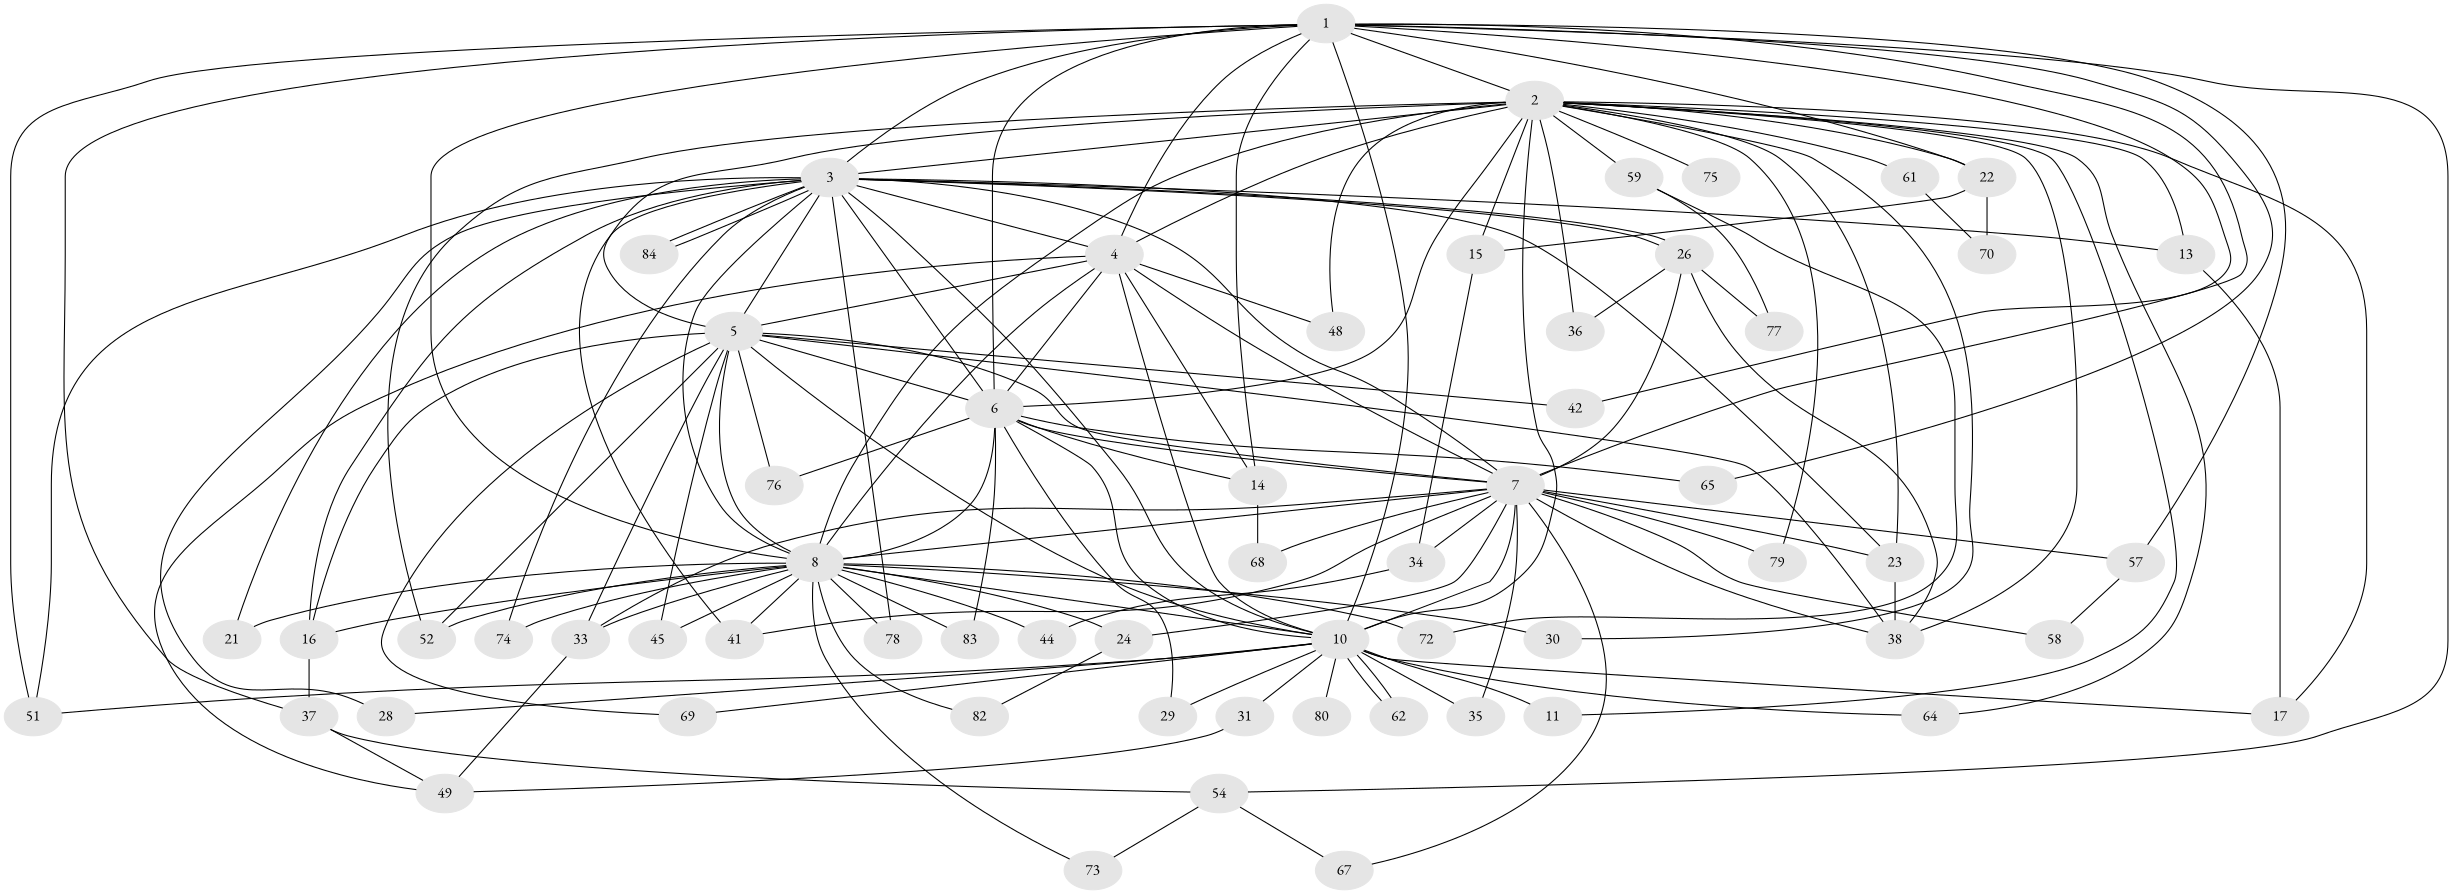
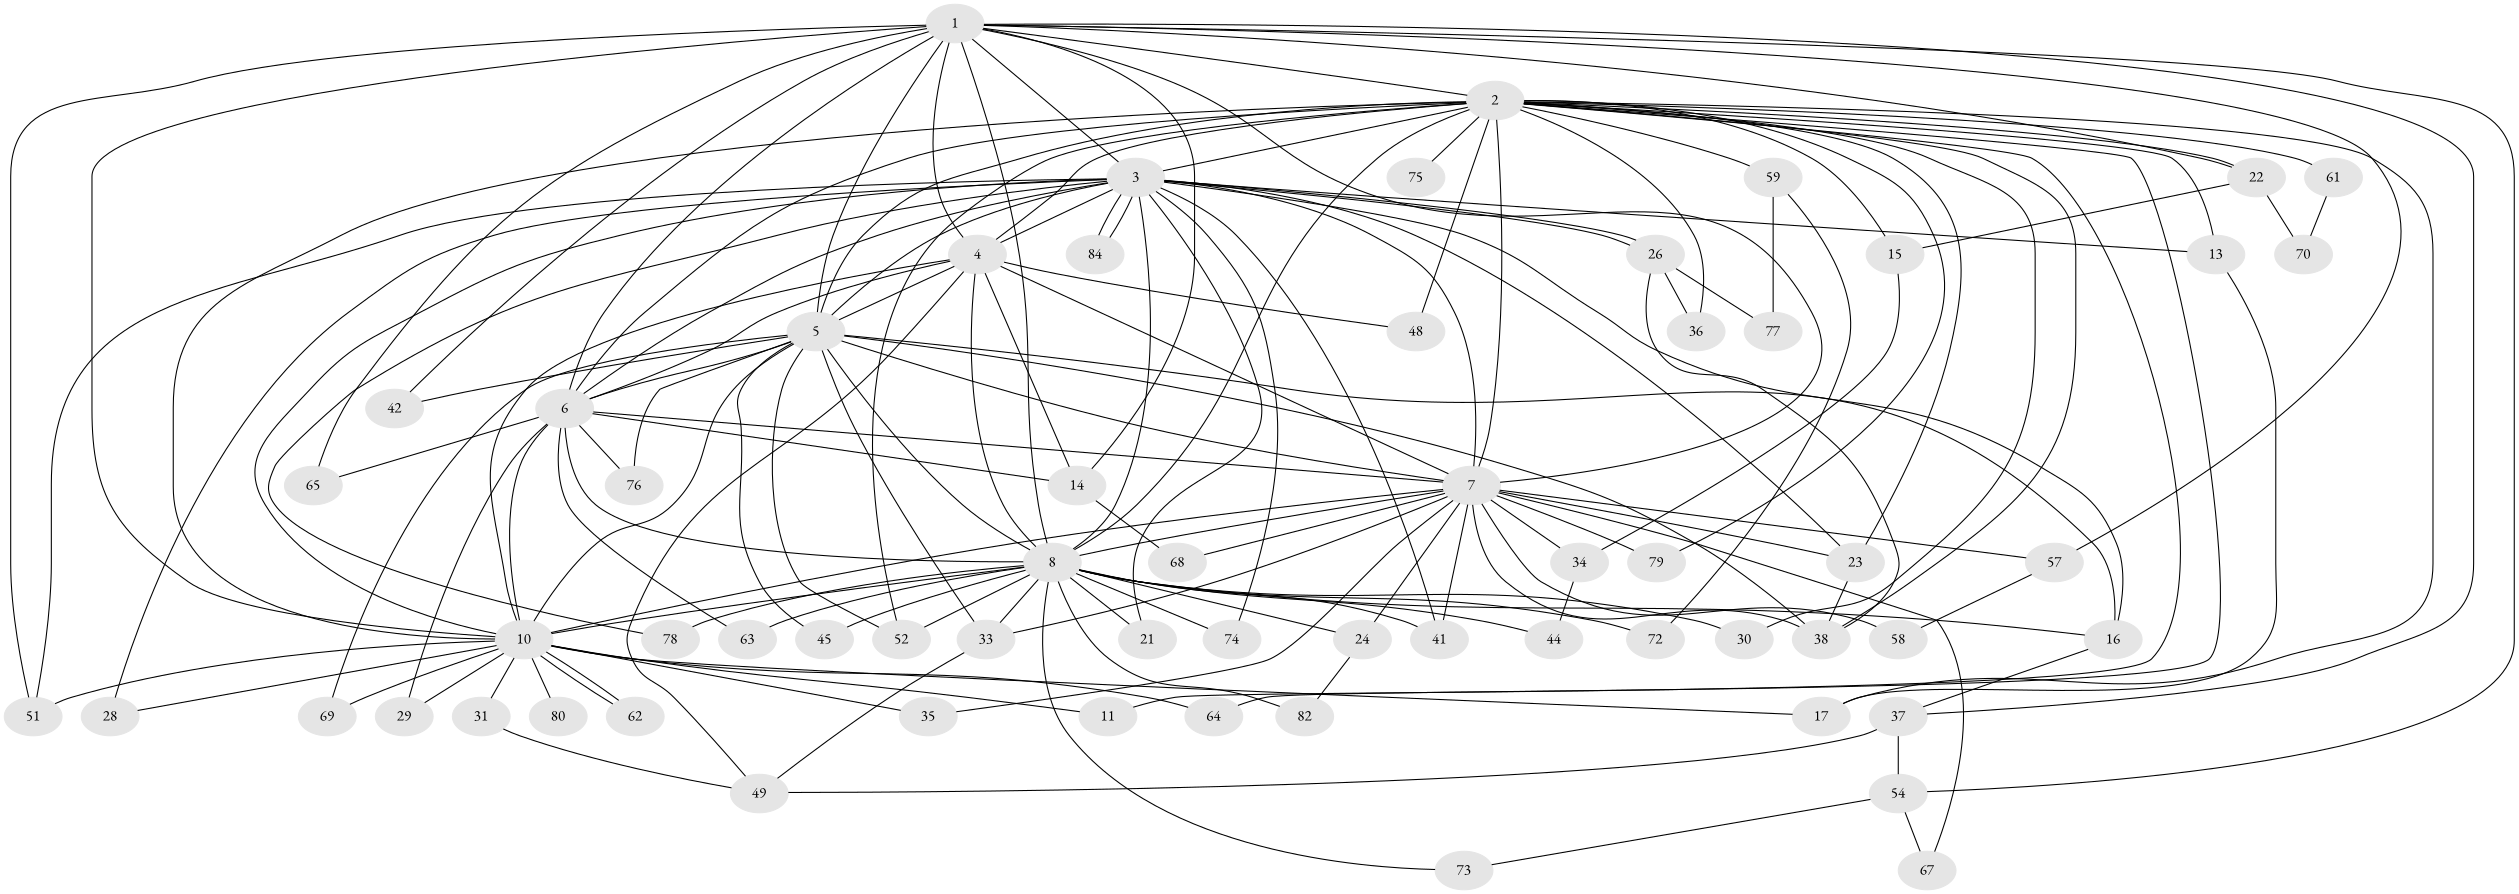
edge "1" -- "5": added
edge "26" -- "7": now "2" -- "7"
node "83": label "83" -> "63"
